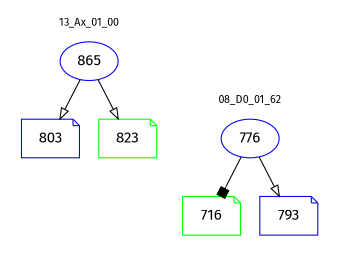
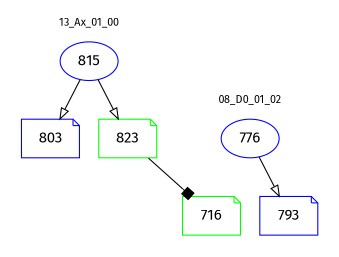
node "865": label "865" -> "815"
cluster "08_D0_01_62": label "08_D0_01_62" -> "08_D0_01_02"
edge "776" -> "716": now "823" -> "716"
